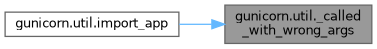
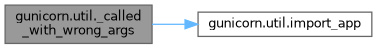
edge "gunicorn.util.import_app" -> "gunicorn.util._called _with_wrong_args": reversed
